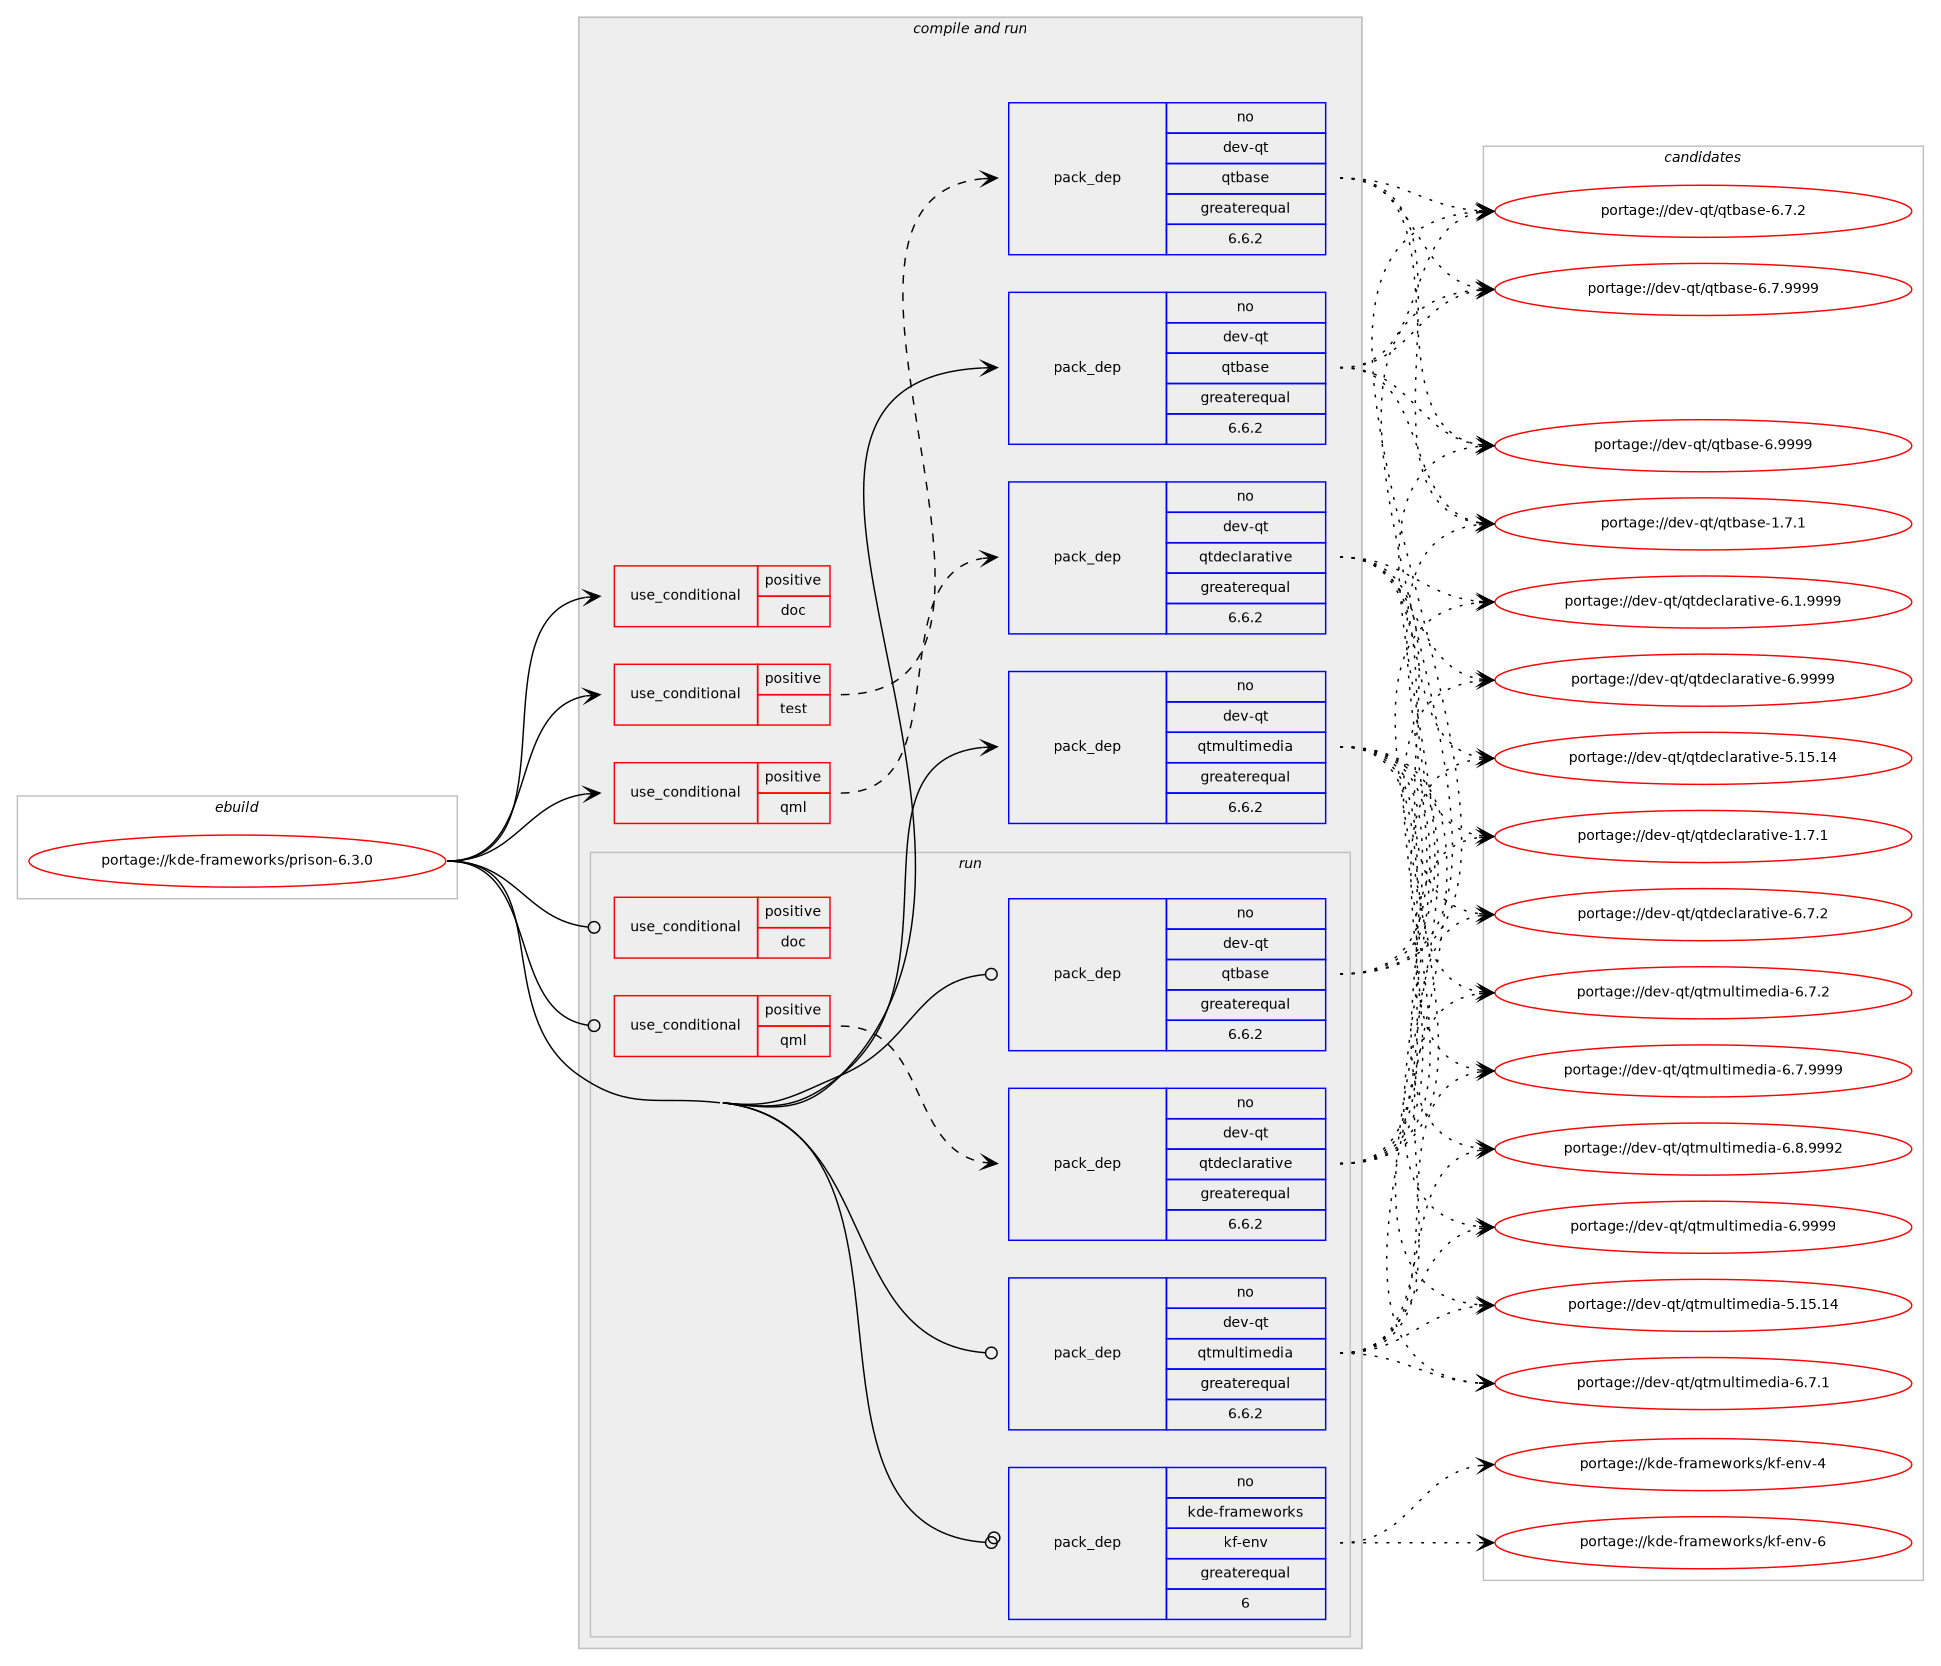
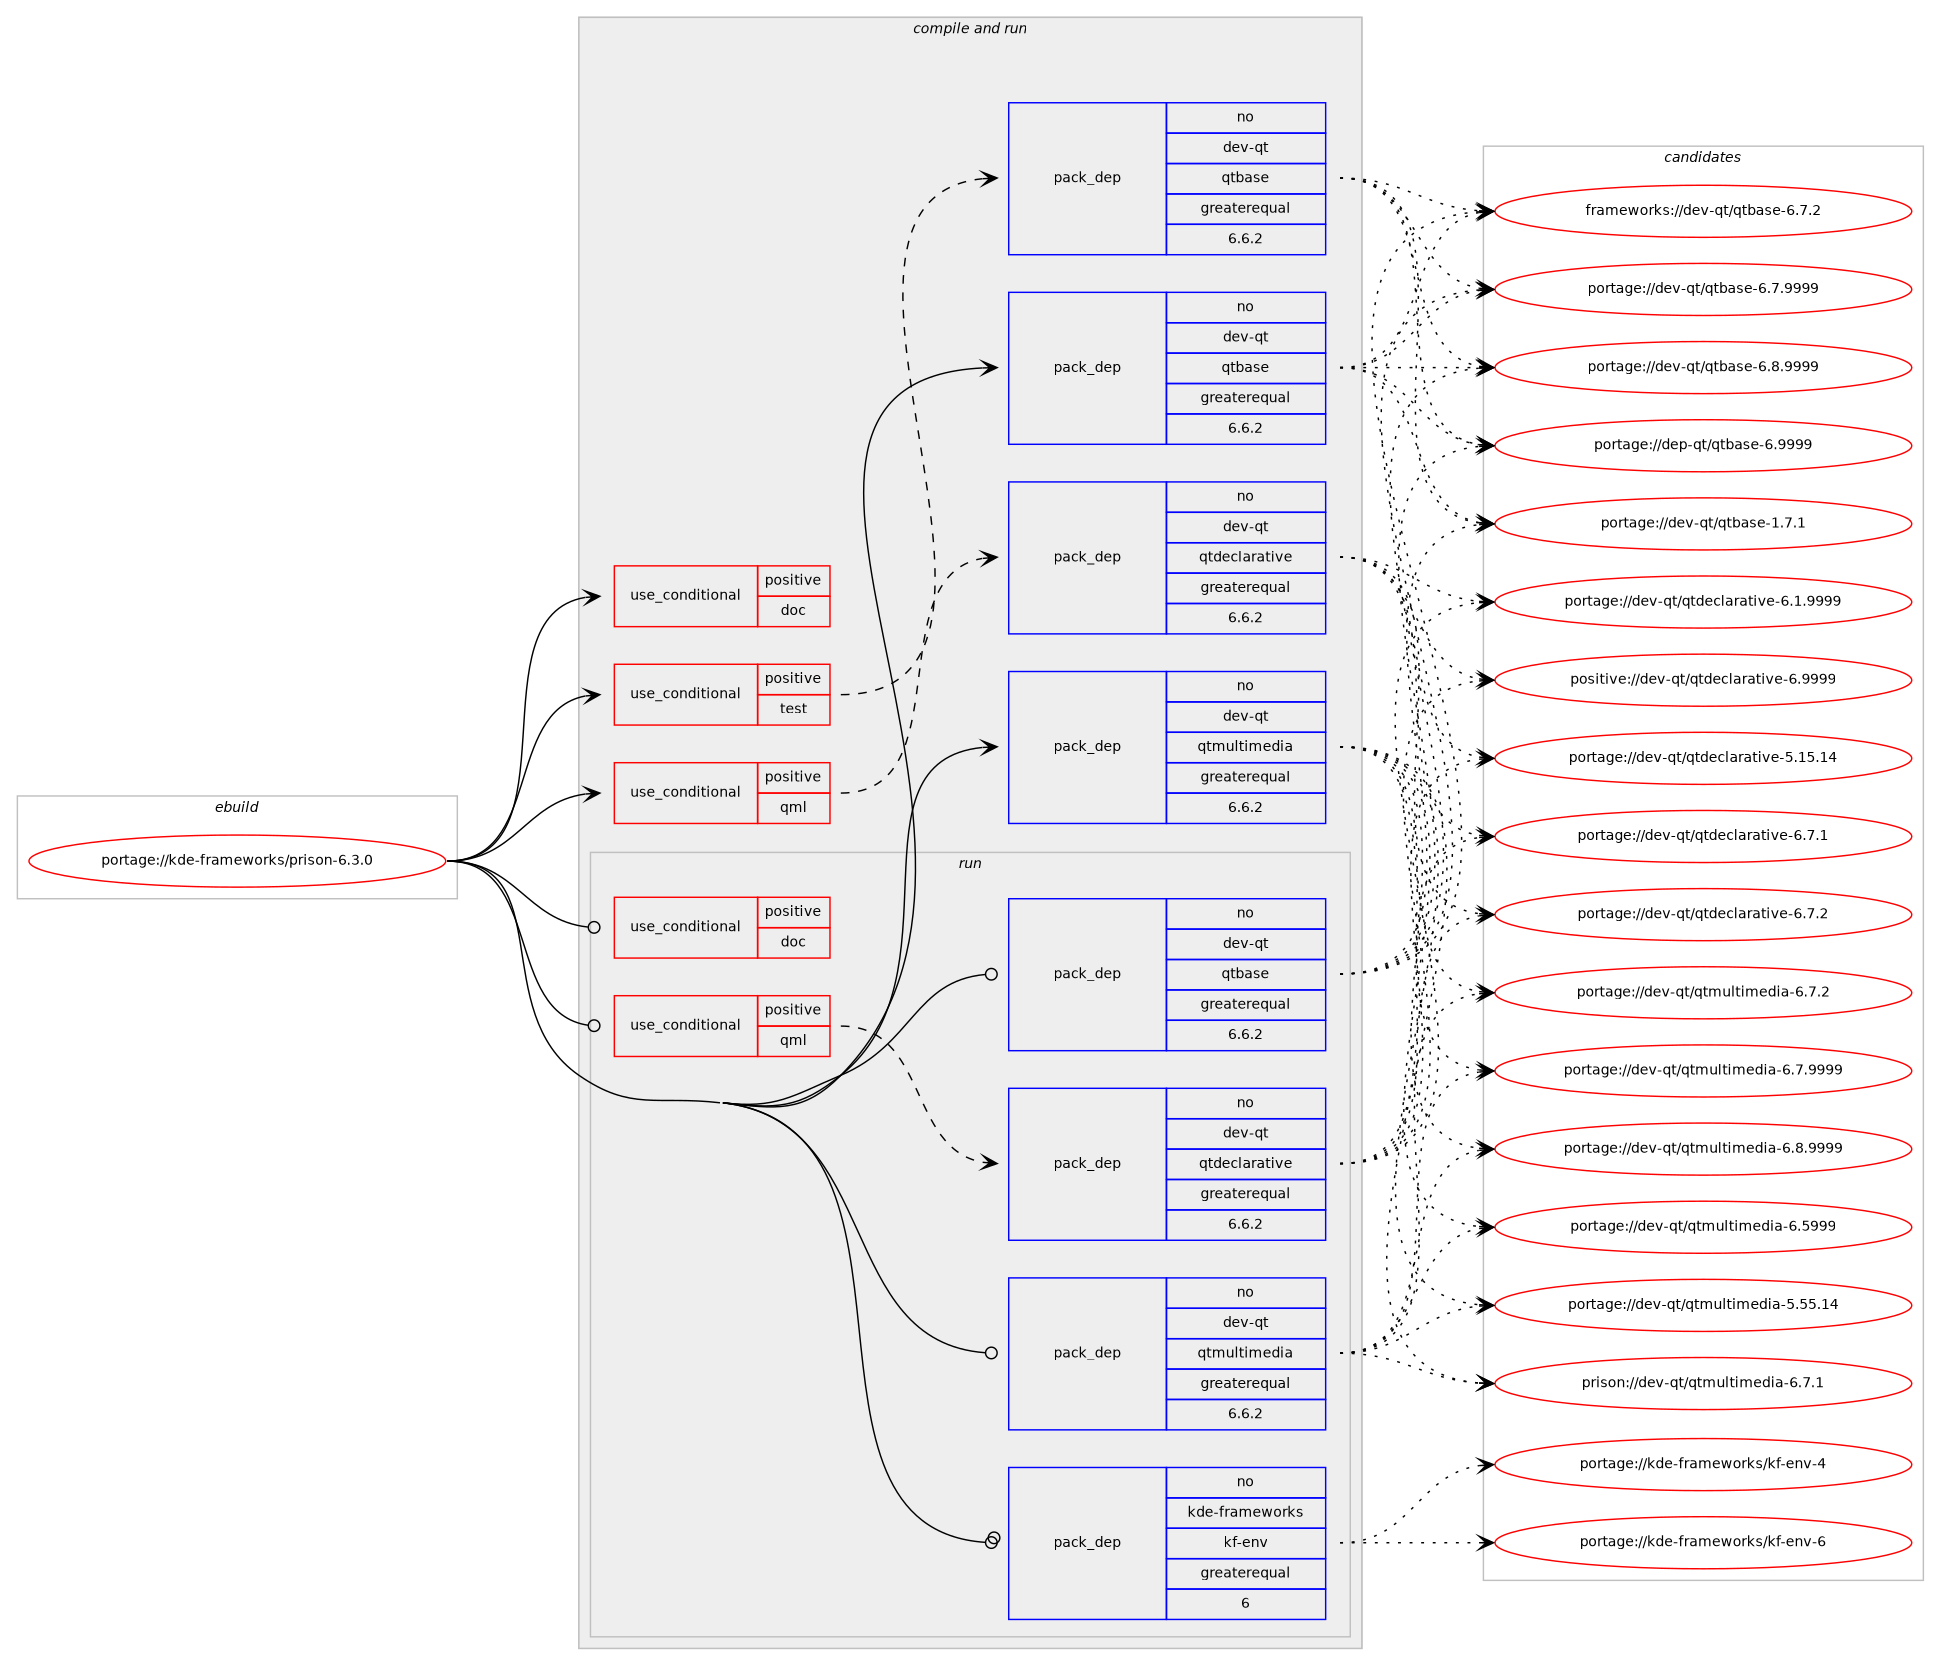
node "portage://dev-qt/qtbase-6.7.2": label "portage://dev-qt/qtbase-6.7.2" -> "frameworks://dev-qt/qtbase-6.7.2"
node "portage://dev-qt/qtbase-6.8.9999": added
node "portage://dev-qt/qtbase-6.9999": label "portage://dev-qt/qtbase-6.9999" -> "portage://dep-qt/qtbase-6.9999"
node "portage://dev-qt/qtdeclarative-6.9999": label "portage://dev-qt/qtdeclarative-6.9999" -> "positive://dev-qt/qtdeclarative-6.9999"
node "portage://dev-qt/qtdeclarative-1.7.1": label "portage://dev-qt/qtdeclarative-1.7.1" -> "portage://dev-qt/qtdeclarative-6.7.1"
node "portage://dev-qt/qtmultimedia-6.8.9992": label "portage://dev-qt/qtmultimedia-6.8.9992" -> "portage://dev-qt/qtmultimedia-6.8.9999"
node "portage://dev-qt/qtmultimedia-6.9999": label "portage://dev-qt/qtmultimedia-6.9999" -> "portage://dev-qt/qtmultimedia-6.5999"
node "portage://dev-qt/qtmultimedia-5.15.14": label "portage://dev-qt/qtmultimedia-5.15.14" -> "portage://dev-qt/qtmultimedia-5.55.14"
node "portage://dev-qt/qtmultimedia-6.7.1": label "portage://dev-qt/qtmultimedia-6.7.1" -> "prison://dev-qt/qtmultimedia-6.7.1"
